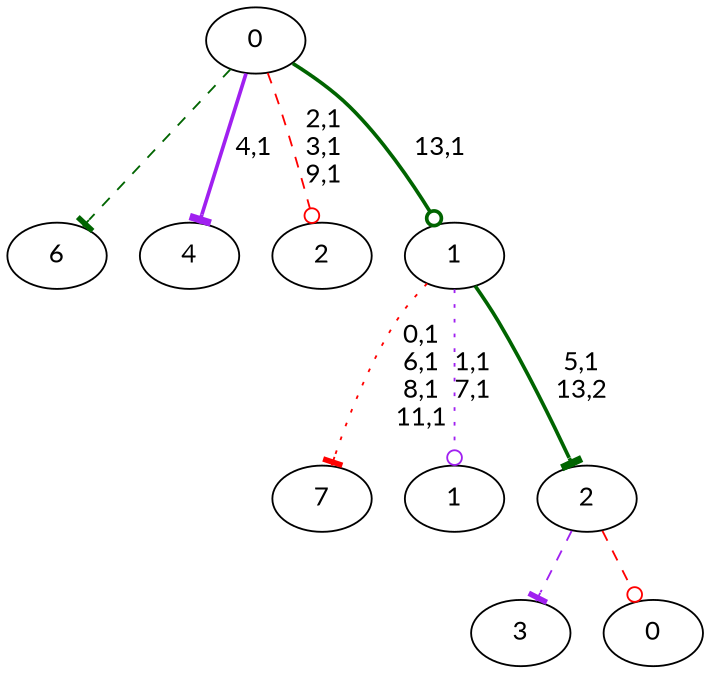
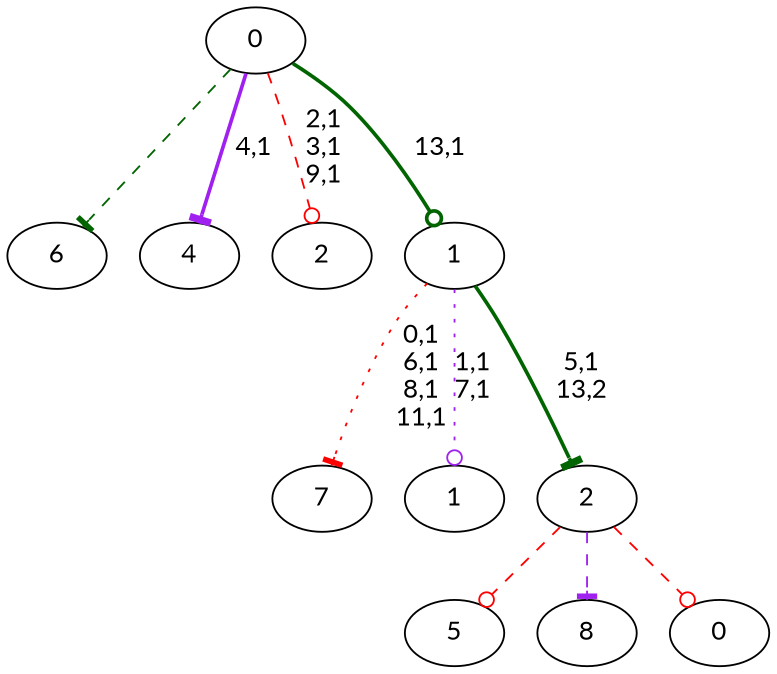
node "5": added
node "3": label "3" -> "8"
